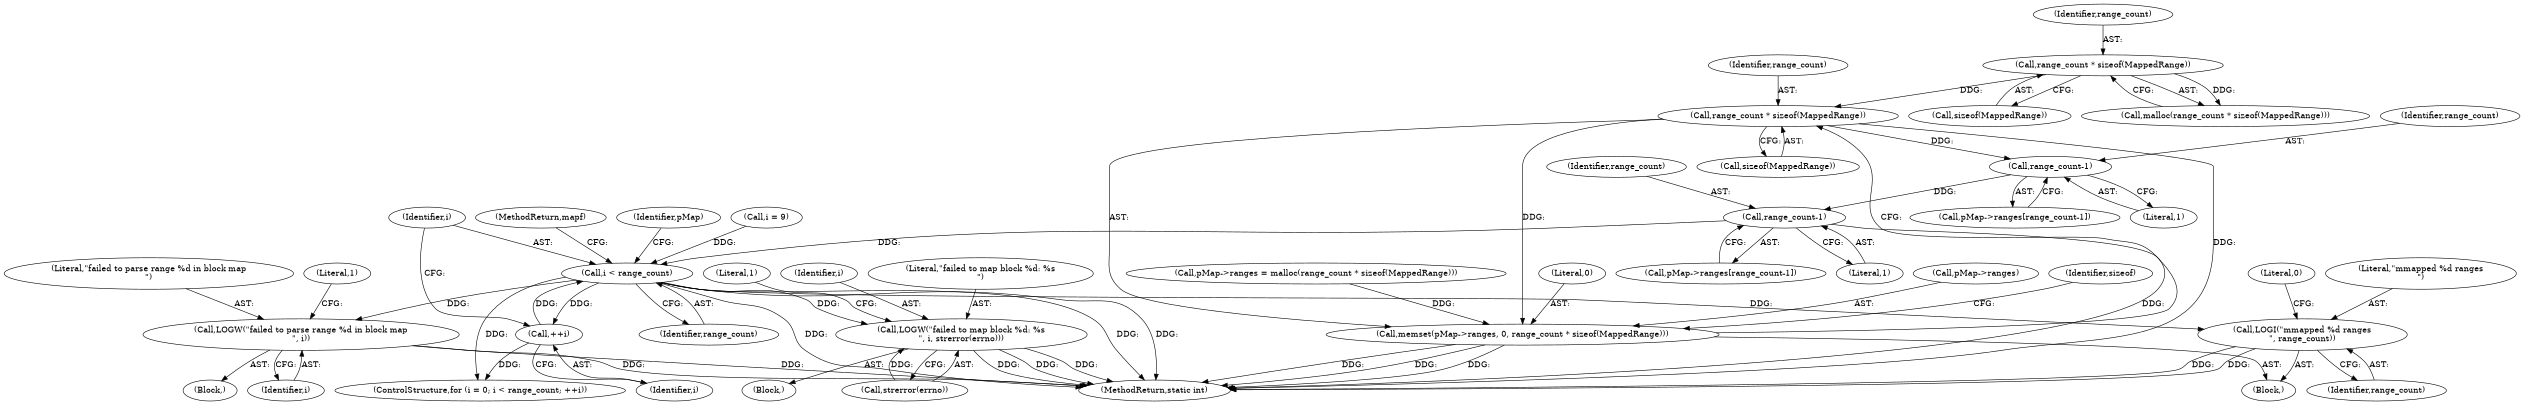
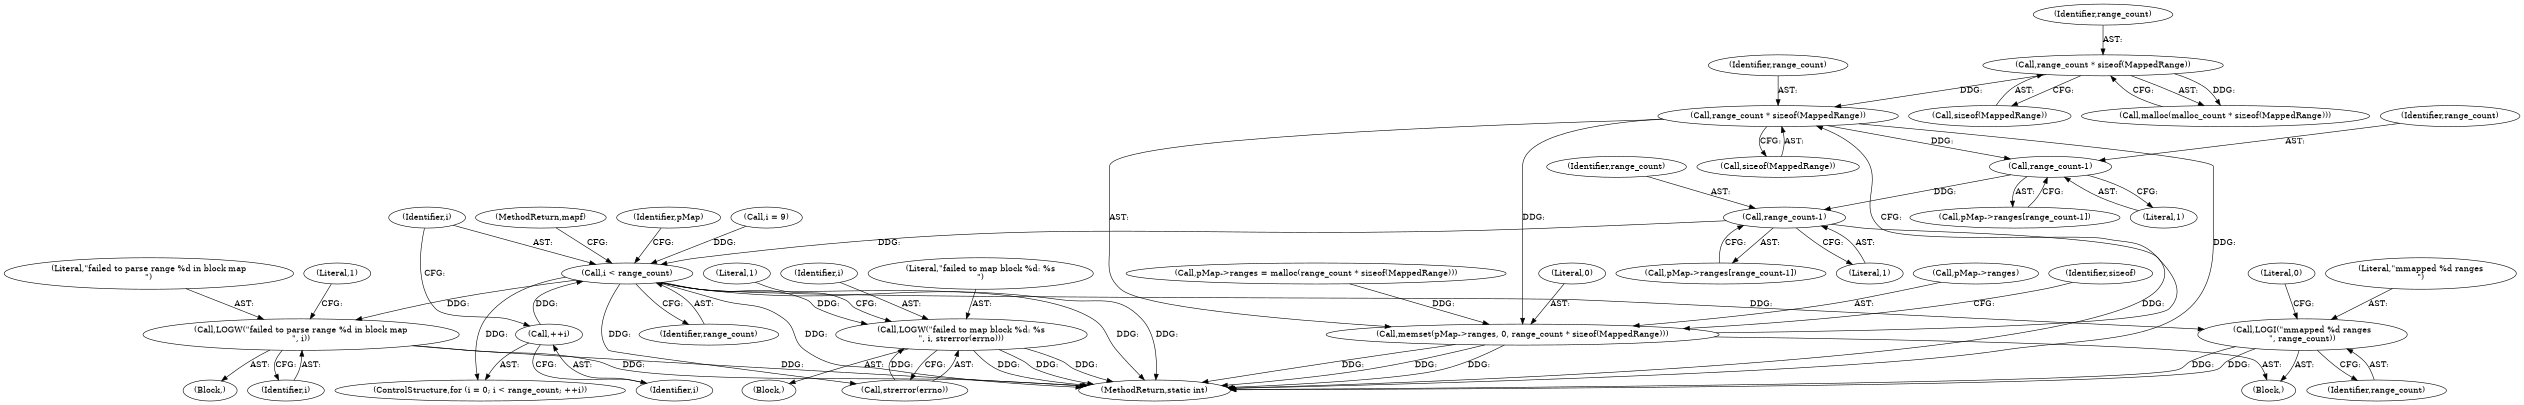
node "(Call,malloc(range_count * sizeof(MappedRange)))": label "(Call,malloc(range_count * sizeof(MappedRange)))" -> "(Call,malloc(malloc_count * sizeof(MappedRange)))"
edge "(Call,i < range_count)" -> "(Call,++i)": now "(Call,i < range_count)" -> "(Call,strerror(errno))"
edge "(Call,++i)" -> "(ControlStructure,for (i = 0; i < range_count; ++i))": label "DDG: " -> "AST: "
